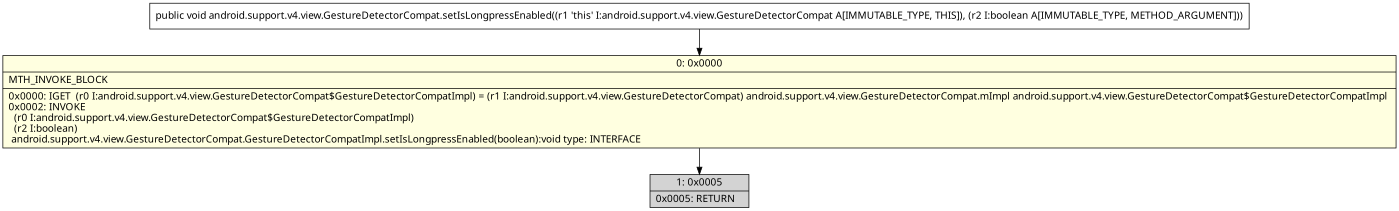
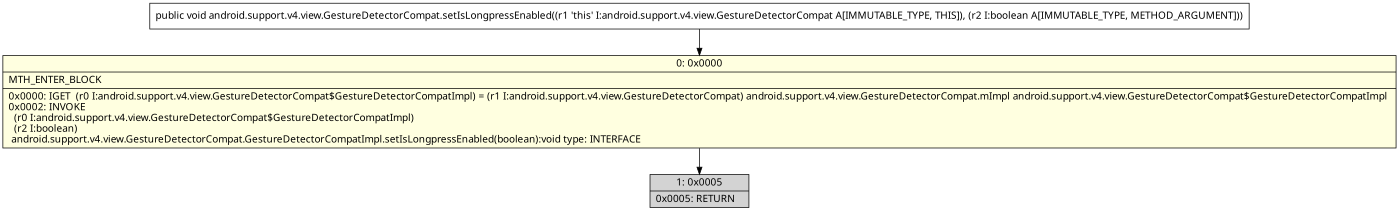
node "0: 0x0000": text "MTH_INVOKE_BLOCK" -> "MTH_ENTER_BLOCK"
